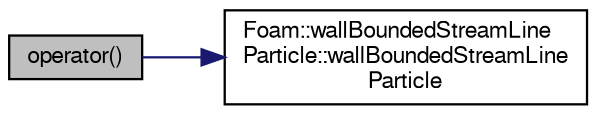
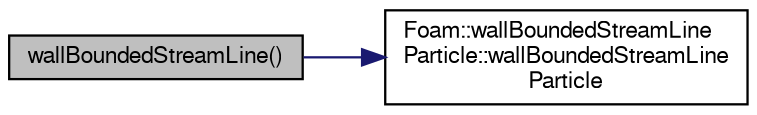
node "operator()": label "operator()" -> "wallBoundedStreamLine()"
